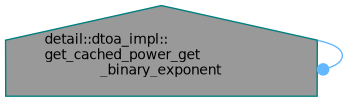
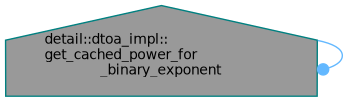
node "detail::dtoa_impl:: get_cached_power_get _binary_exponent": label "detail::dtoa_impl:: get_cached_power_get _binary_exponent" -> "detail::dtoa_impl:: get_cached_power_for _binary_exponent"
